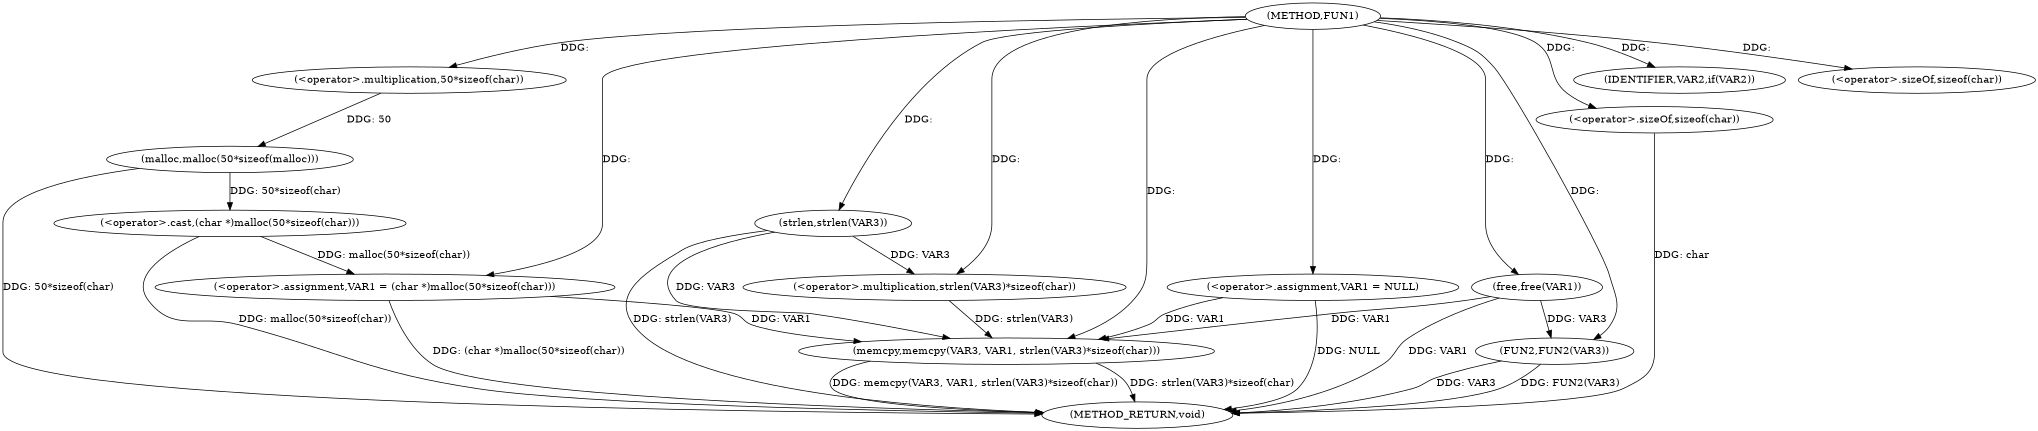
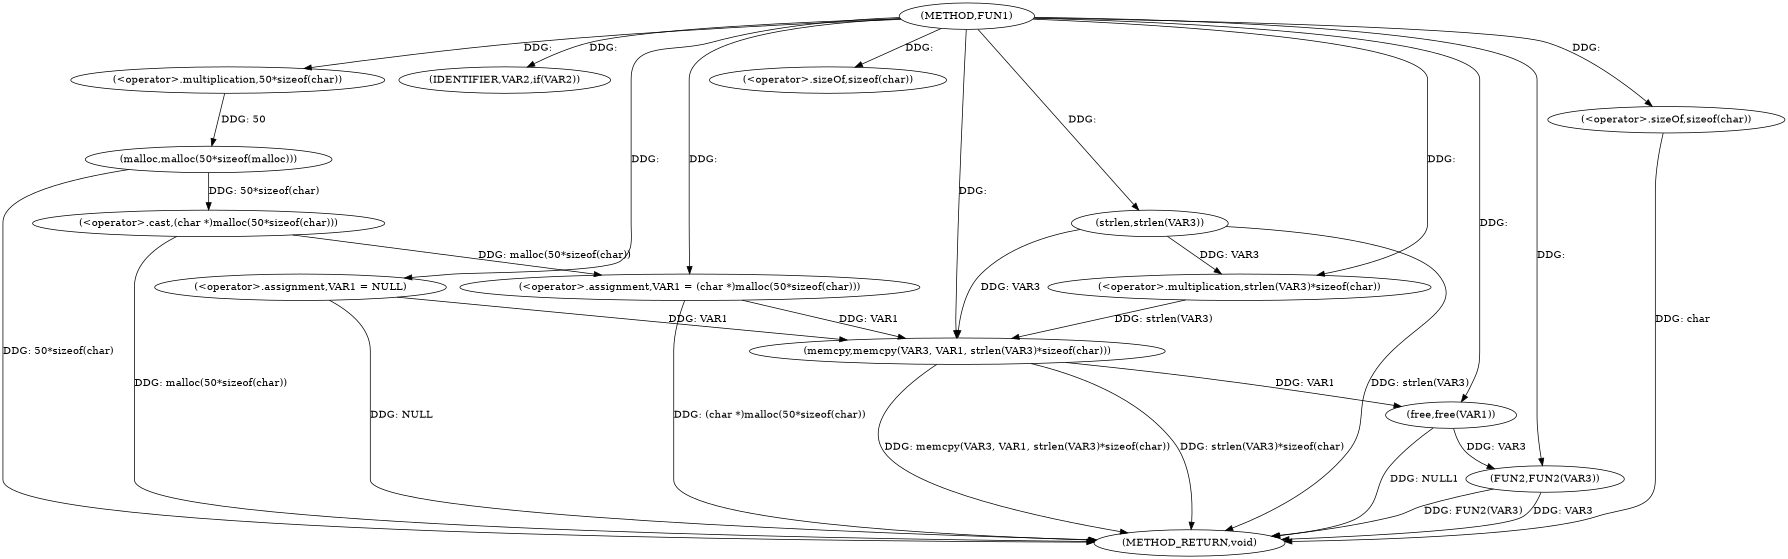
edge "(free,free(VAR1))" -> "(memcpy,memcpy(VAR3, VAR1, strlen(VAR3)*sizeof(char)))": reversed
edge "(free,free(VAR1))" -> "(METHOD_RETURN,void)": label "DDG: VAR1" -> "DDG: NULL1"
